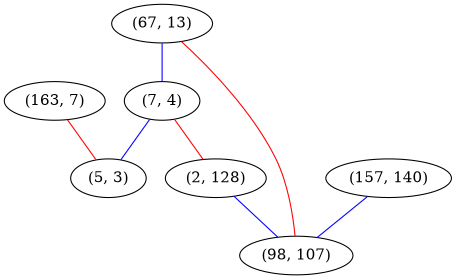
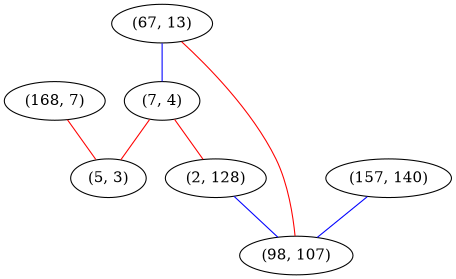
node "(163, 7)": label "(163, 7)" -> "(168, 7)"
edge "(7, 4)" -- "(5, 3)": color blue -> red
